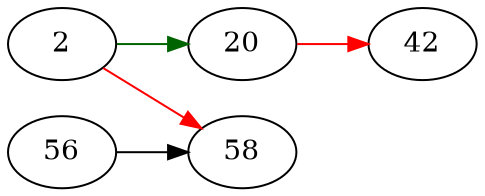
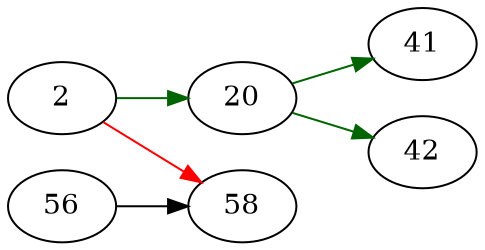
edge "20" -> "42": color red -> darkgreen
node "41": added
